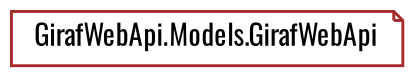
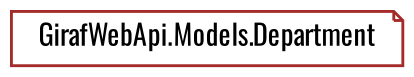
node "GirafWebApi.Models.GirafWebApi": label "GirafWebApi.Models.GirafWebApi" -> "GirafWebApi.Models.Department"
